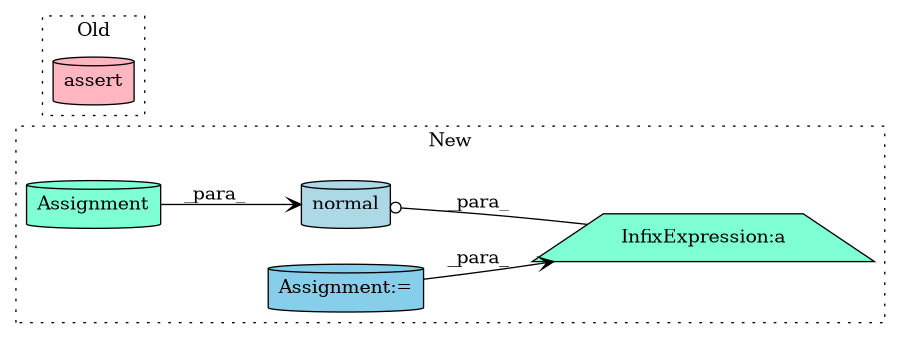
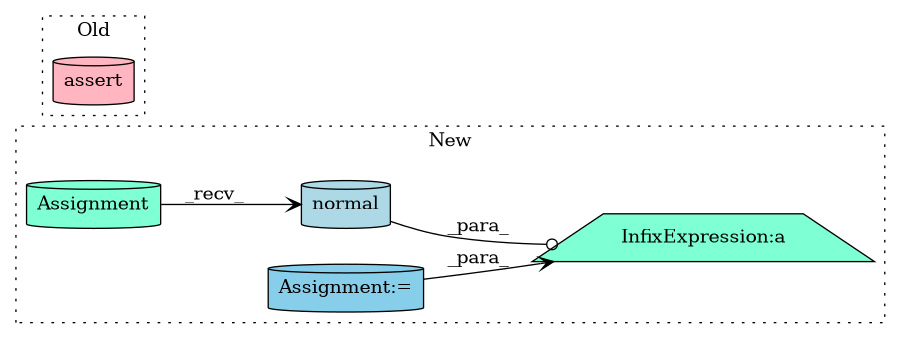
edge "Assignment" -> "normal": label "_para_" -> "_recv_"
edge "InfixExpression:a" -> "normal": reversed
